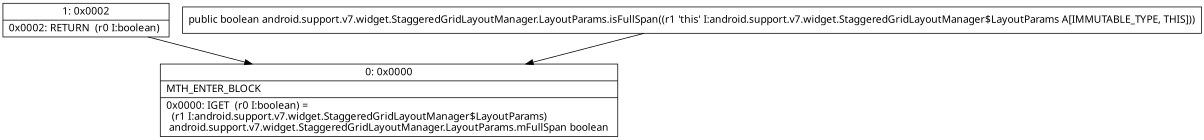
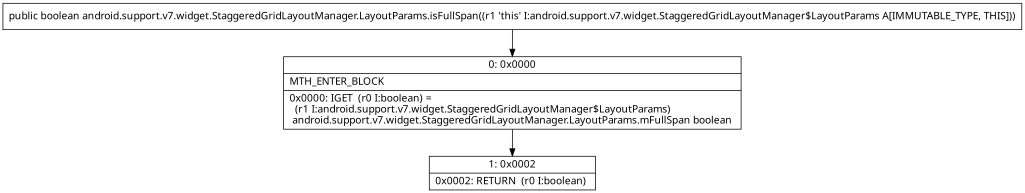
edge "1: 0x0002" -> "0: 0x0000": reversed
